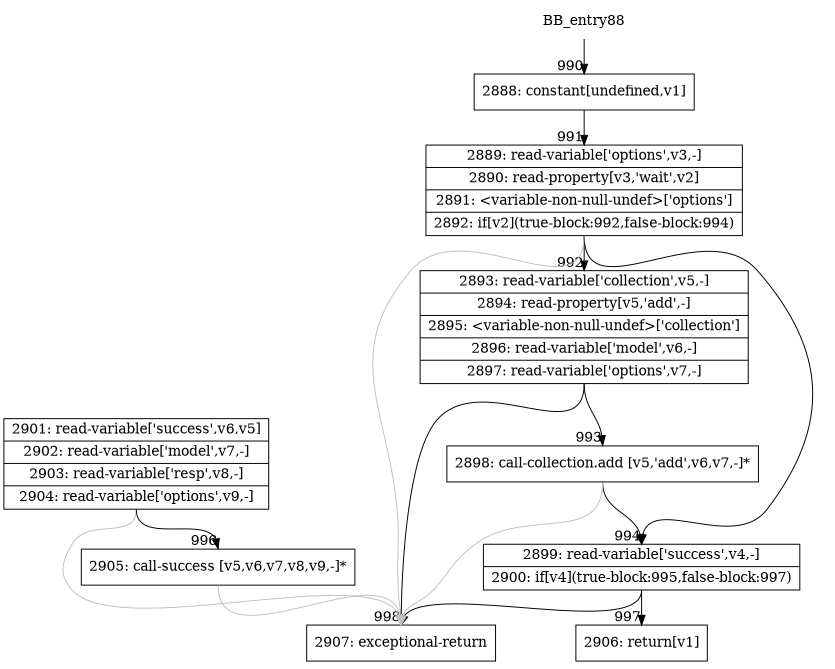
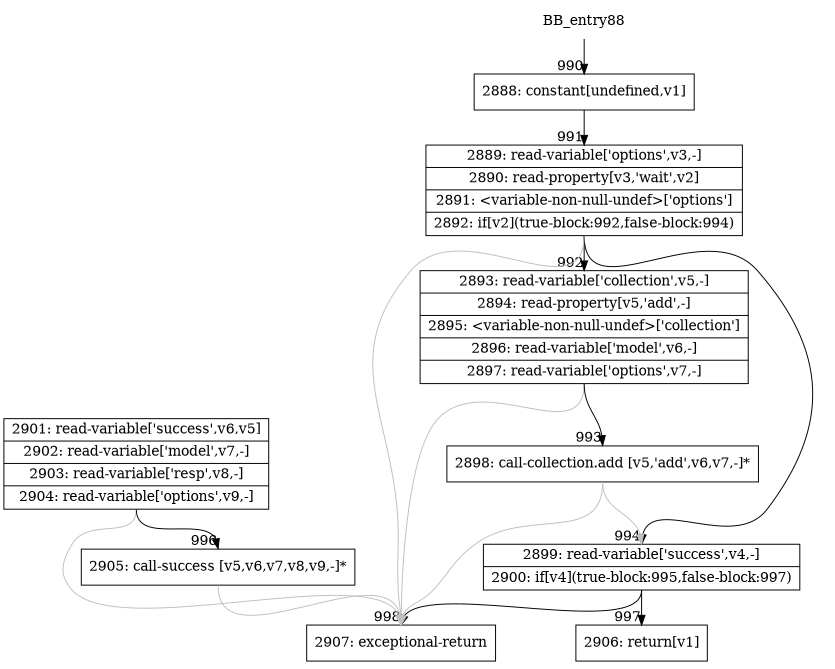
edge "2893: read-variable['collection',v5,-]" -> "2907: exceptional-return": color black -> gray
edge "2898: call-collection.add [v5,'add',v6,v7,-]*" -> "2899: read-variable['success',v4,-]": color black -> gray
